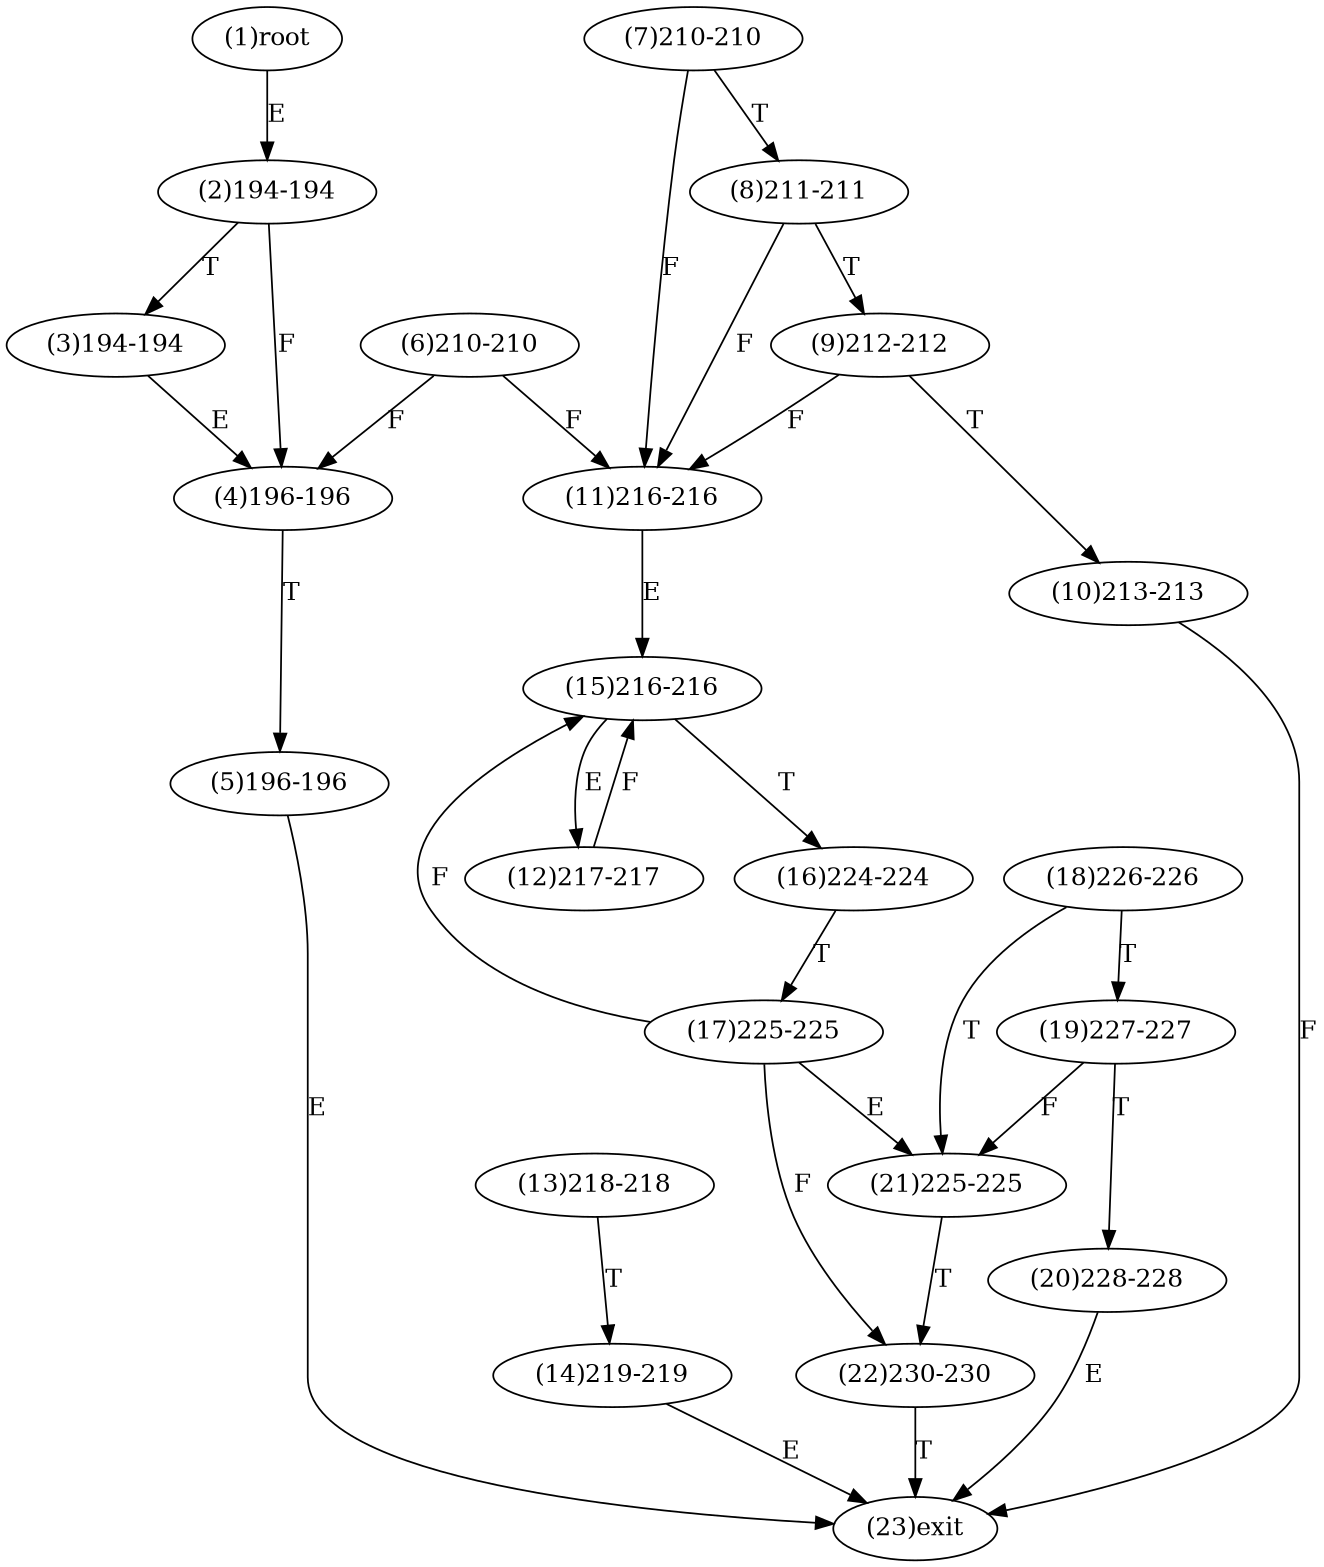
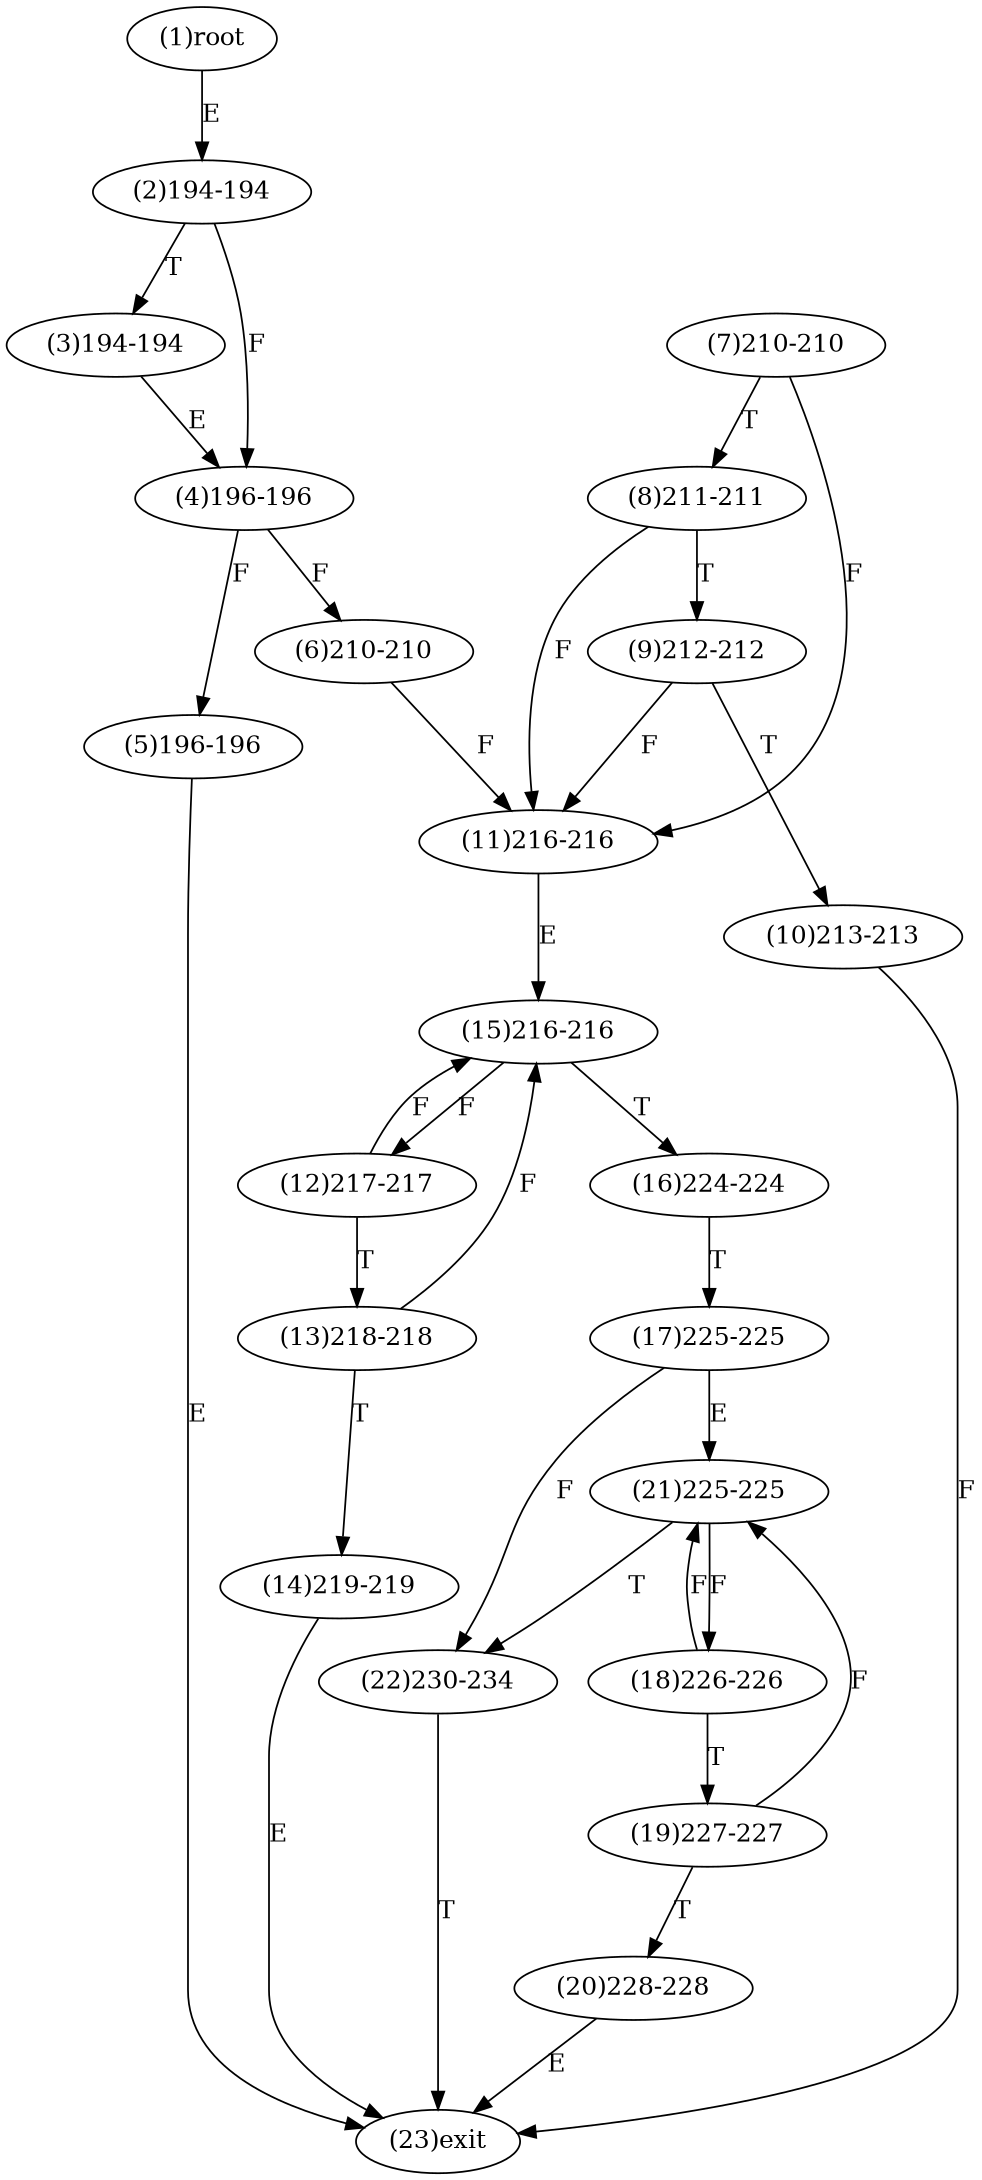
edge "(6)210-210" -> "(4)196-196": reversed
edge "(4)196-196" -> "(5)196-196": label "T" -> "F"
edge "(15)216-216" -> "(12)217-217": label "E" -> "F"
edge "(17)225-225" -> "(15)216-216": now "(13)218-218" -> "(15)216-216"
edge "(18)226-226" -> "(21)225-225": label "T" -> "F"
edge "(12)217-217" -> "(13)218-218": added, label "T"
node "(22)230-230": label "(22)230-230" -> "(22)230-234"
edge "(21)225-225" -> "(18)226-226": added, label "F"
